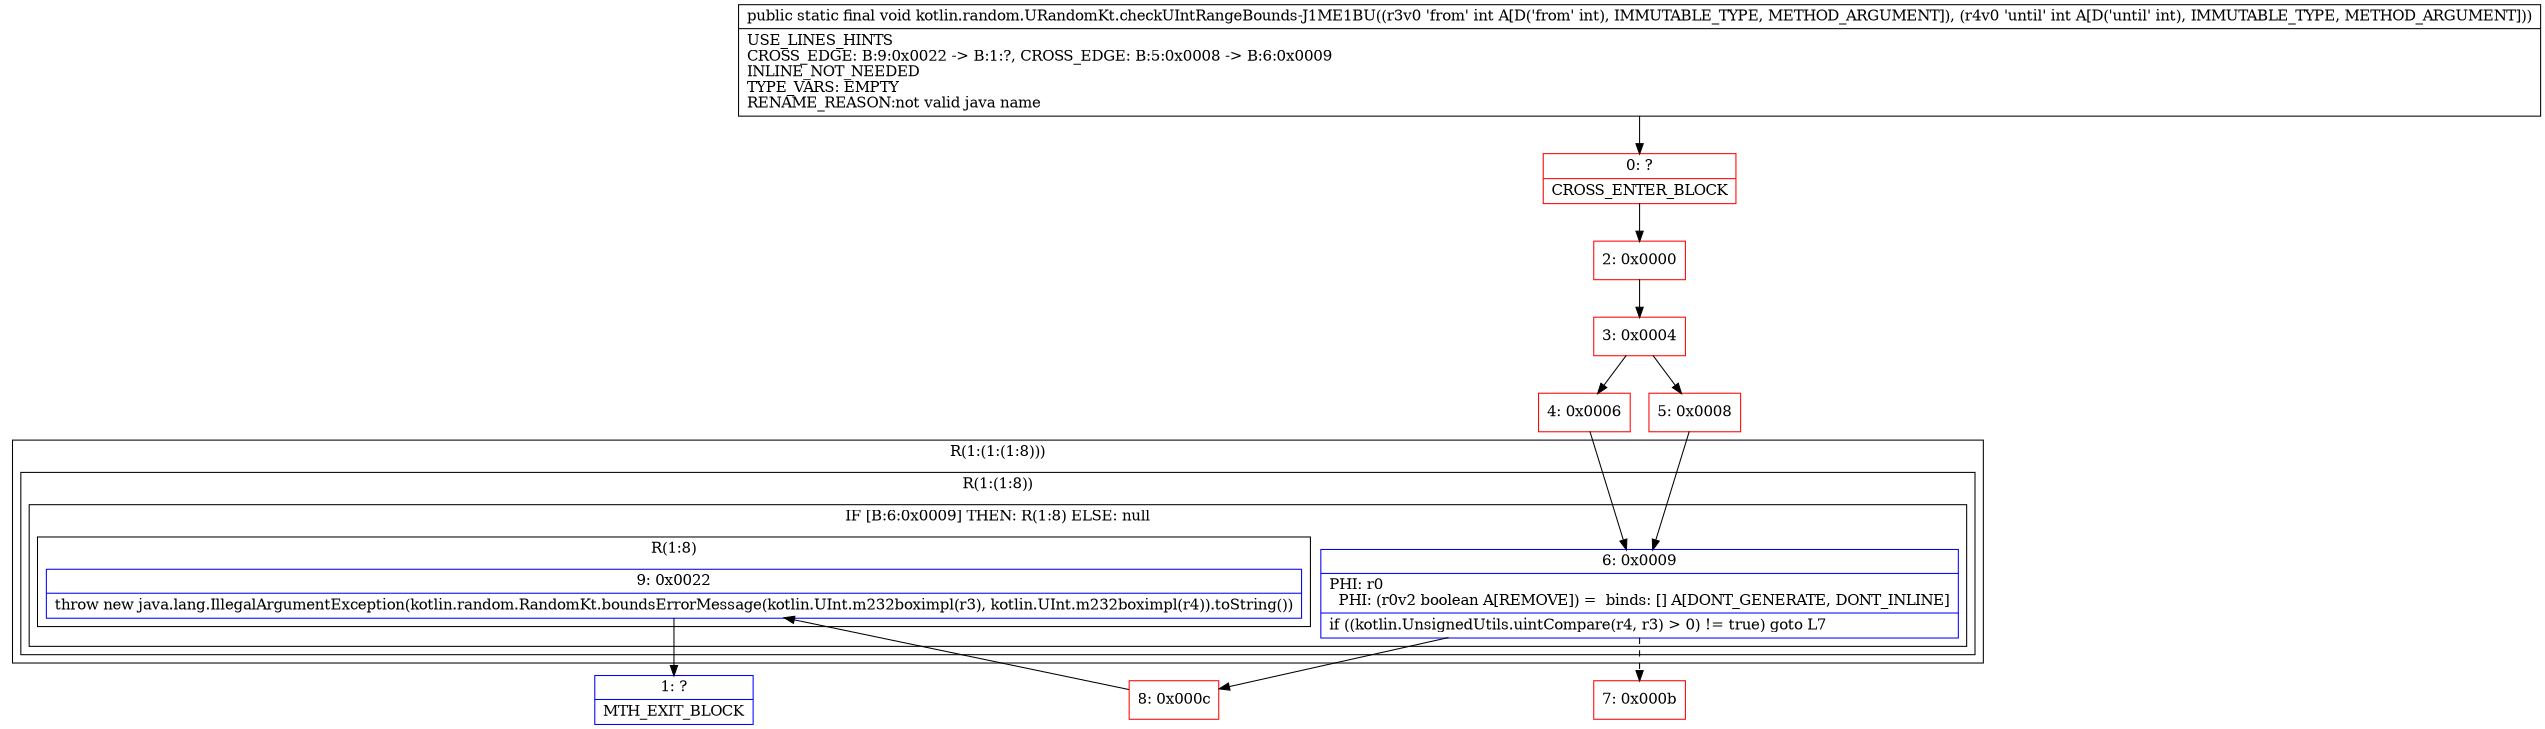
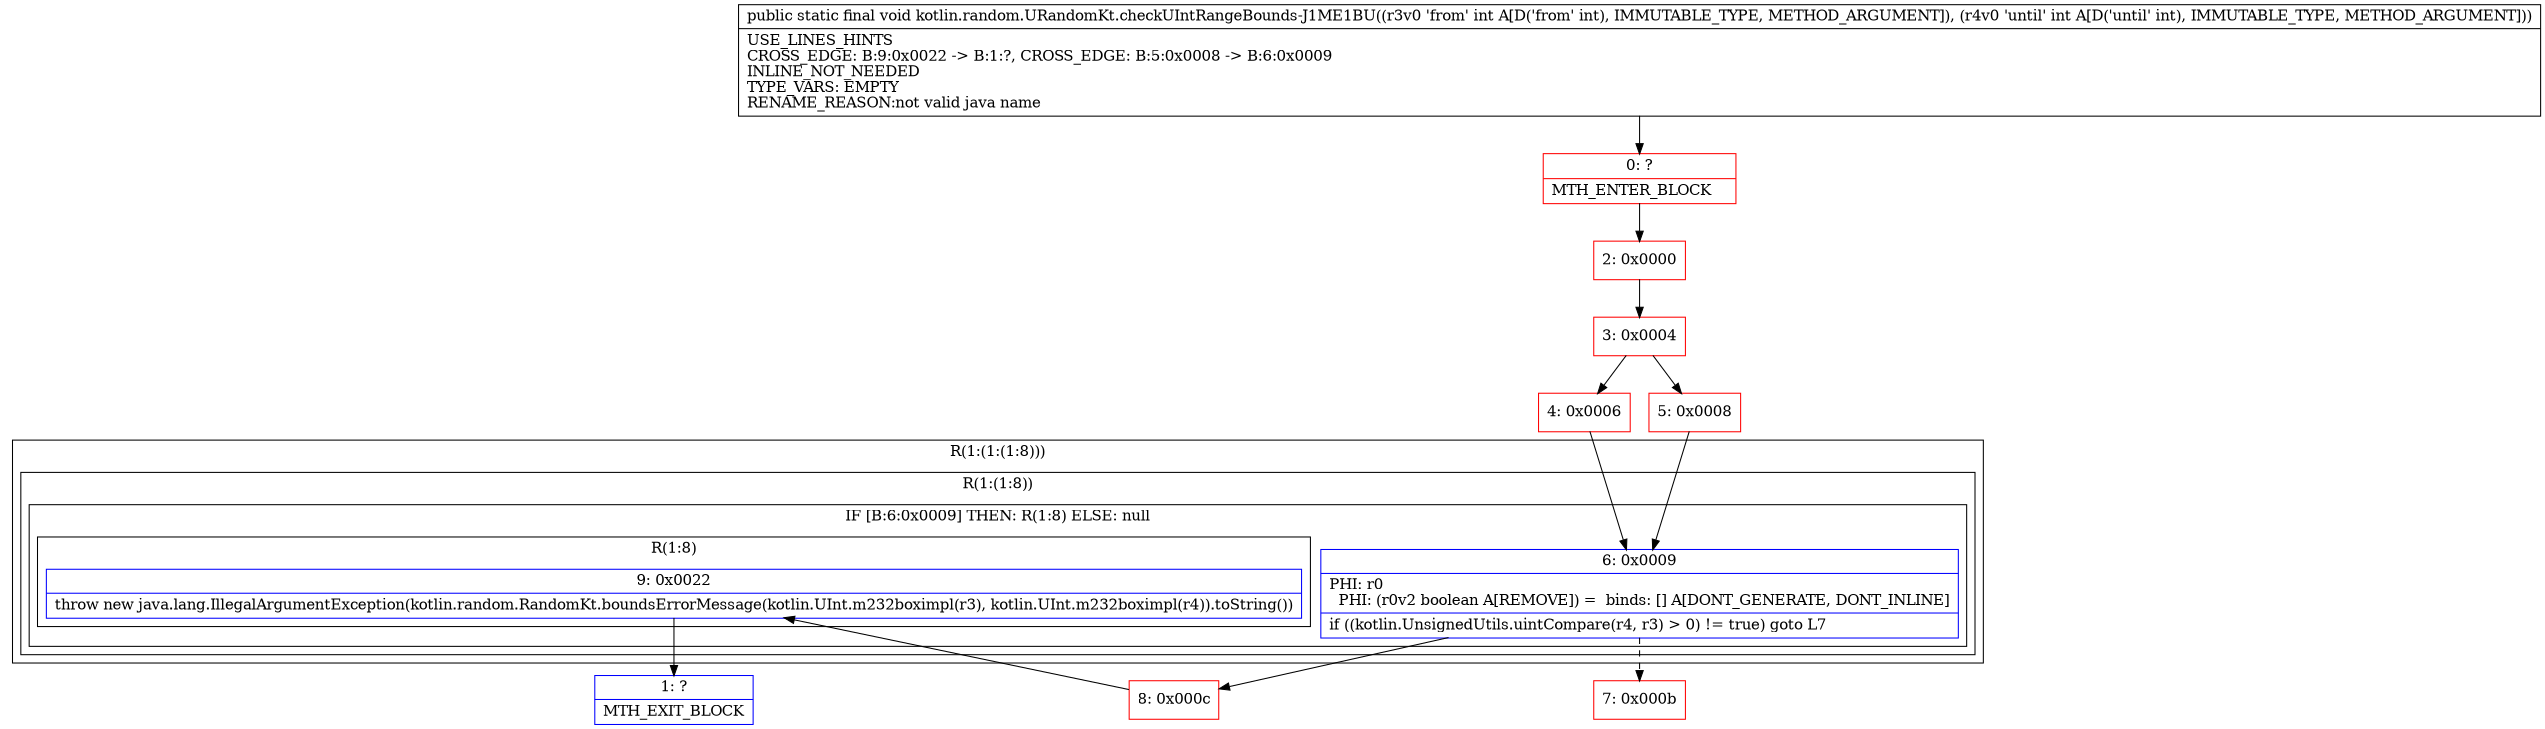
node "0: ?": text "CROSS_ENTER_BLOCK" -> "MTH_ENTER_BLOCK"
